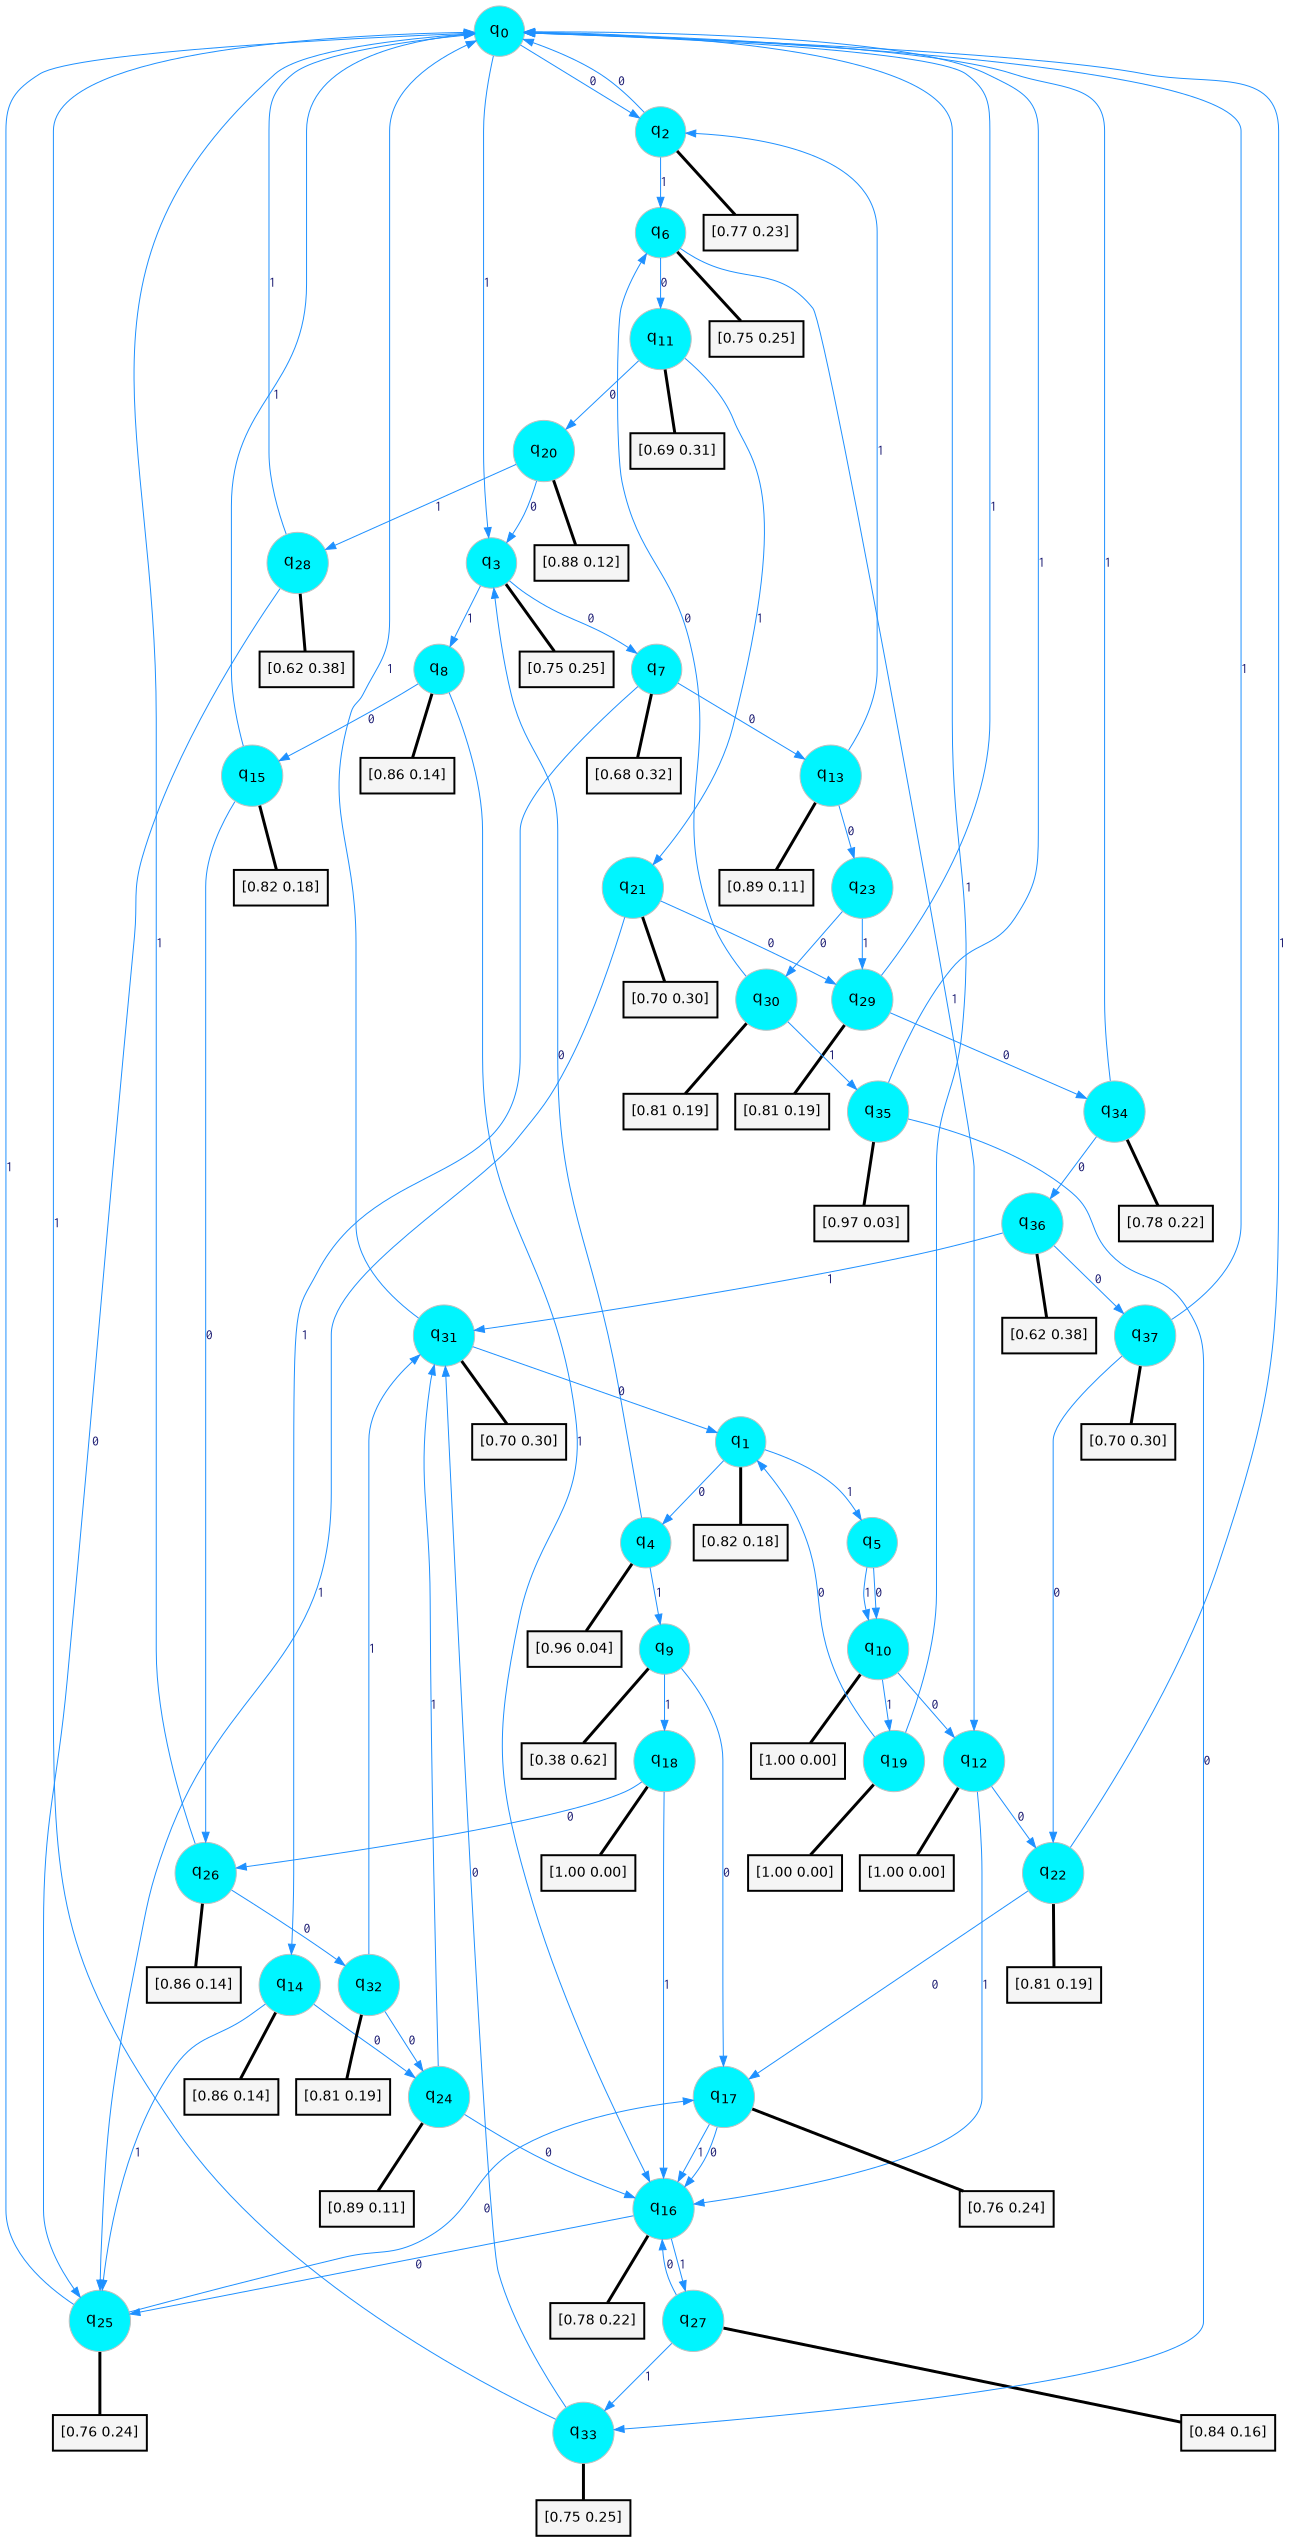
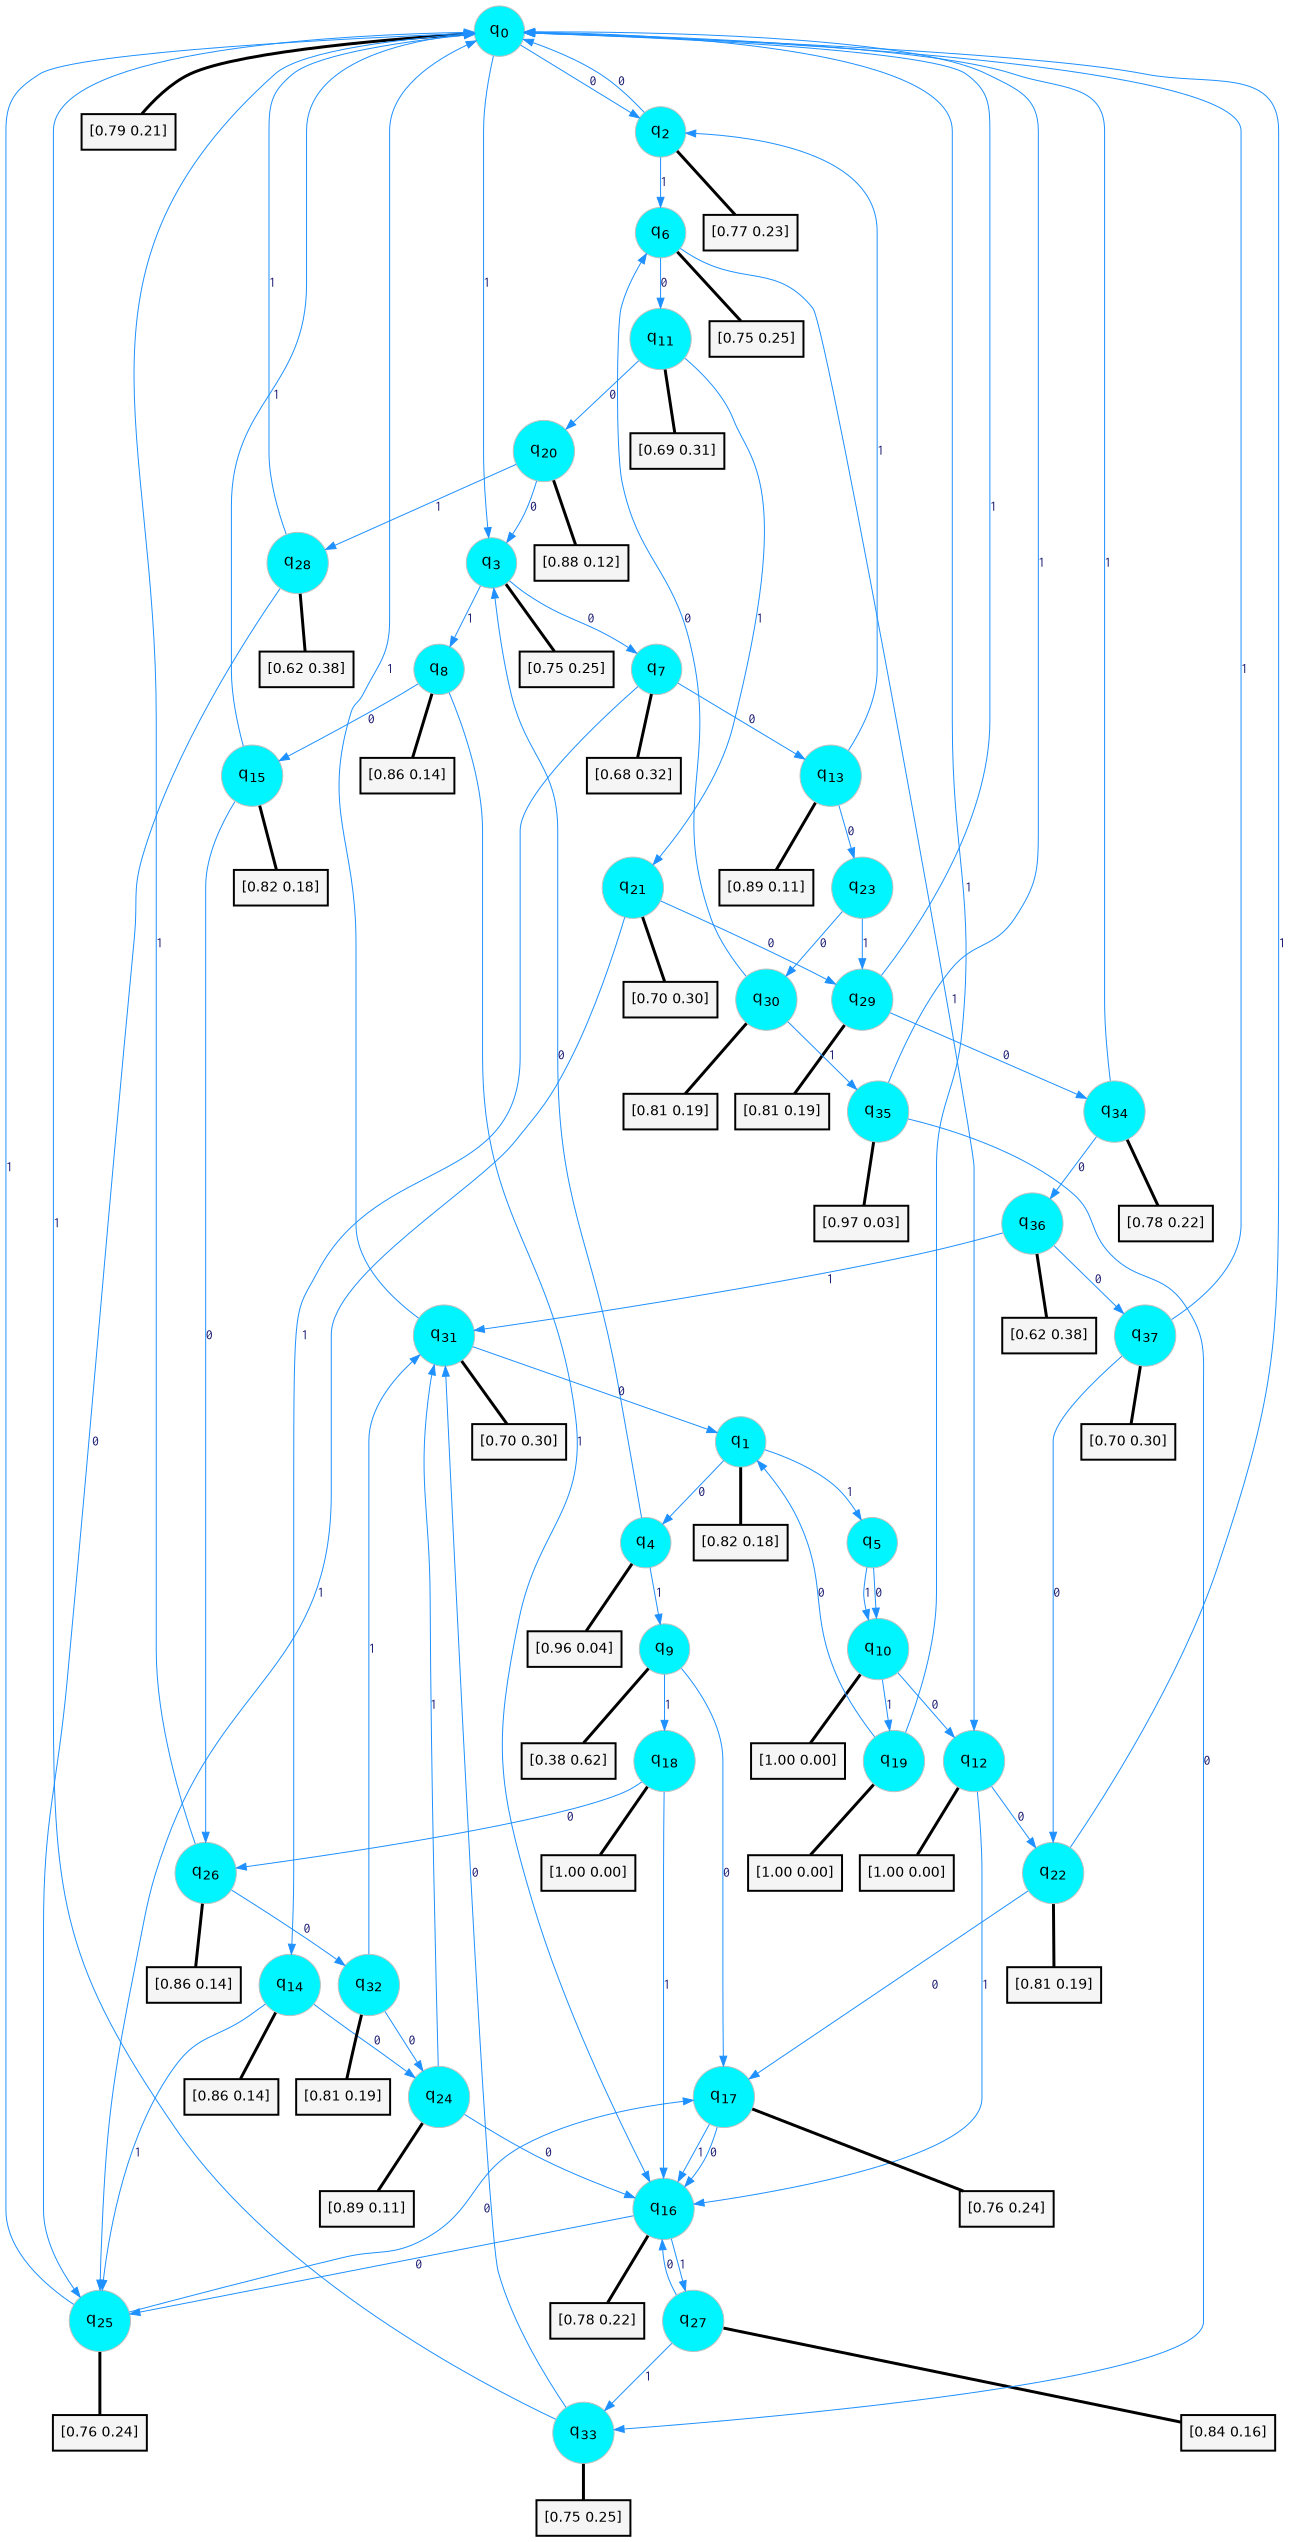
node "[0.79 0.21]": added
